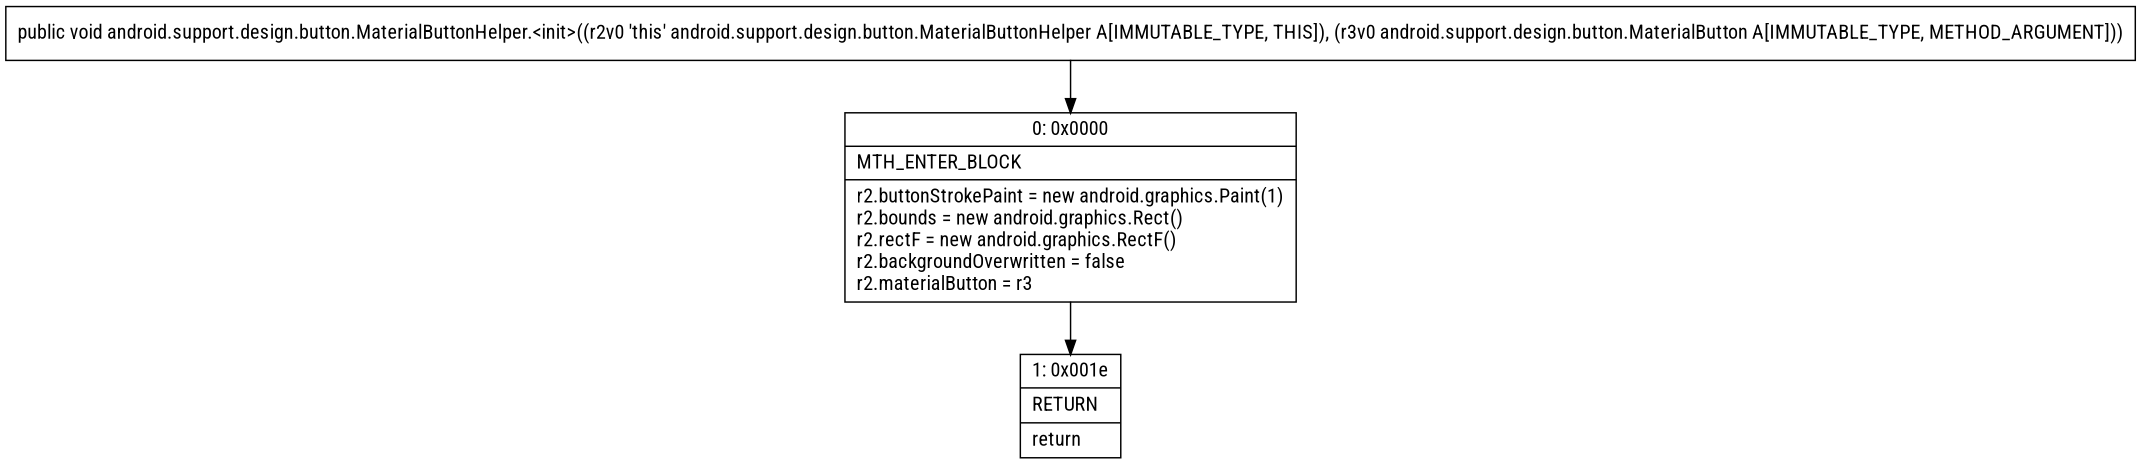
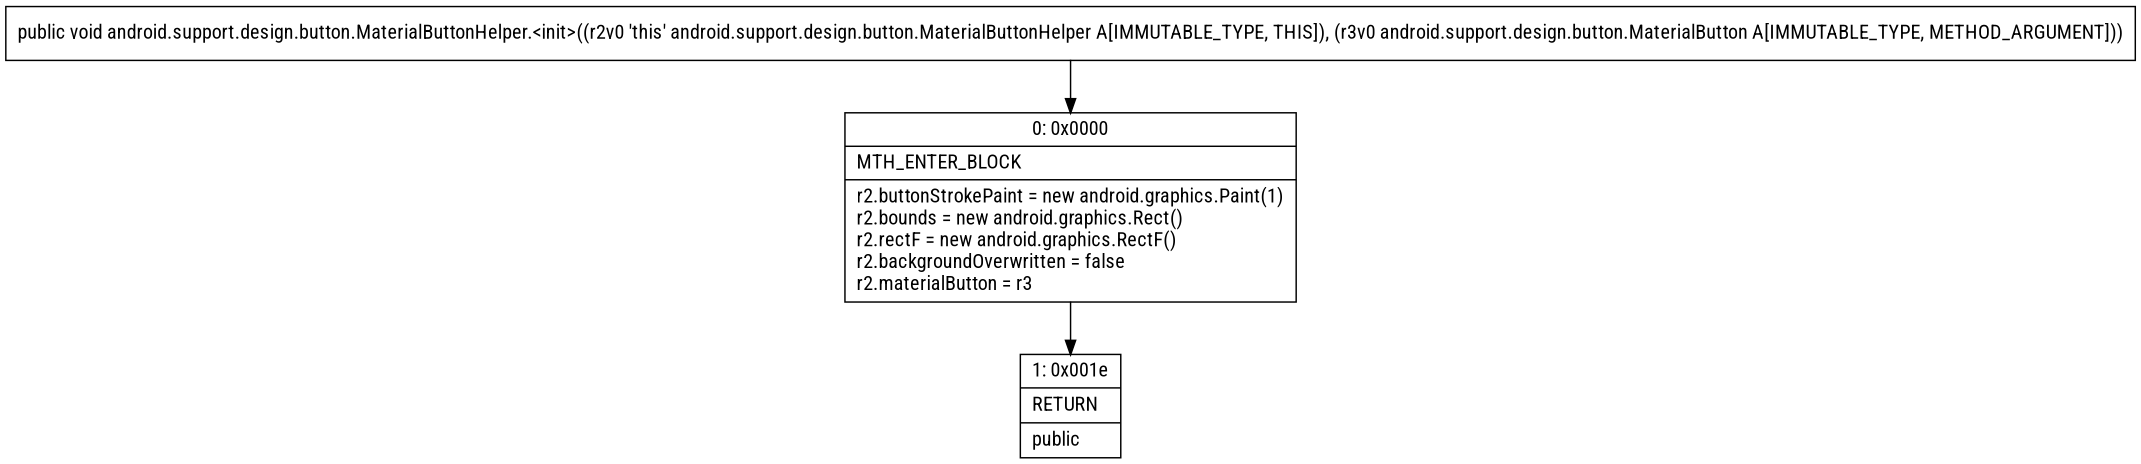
node "1: 0x001e": text "return" -> "public"
